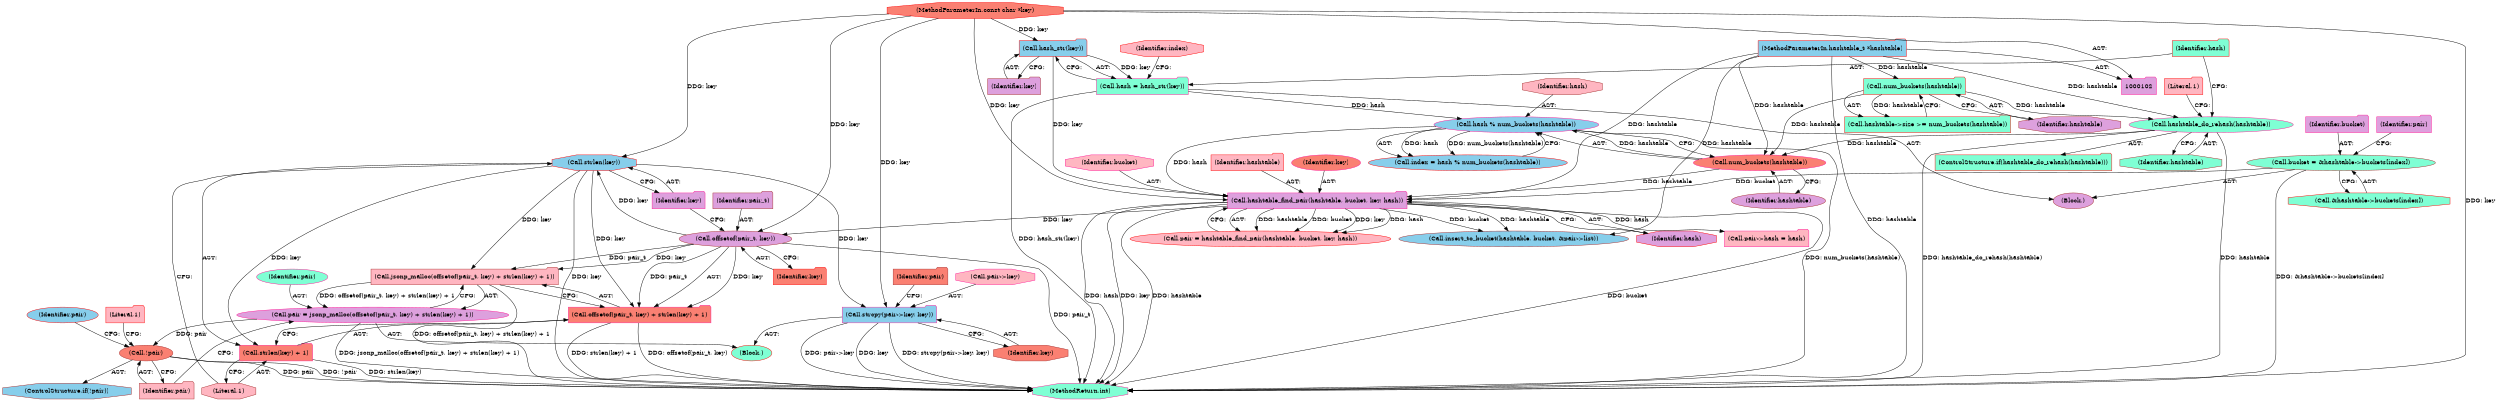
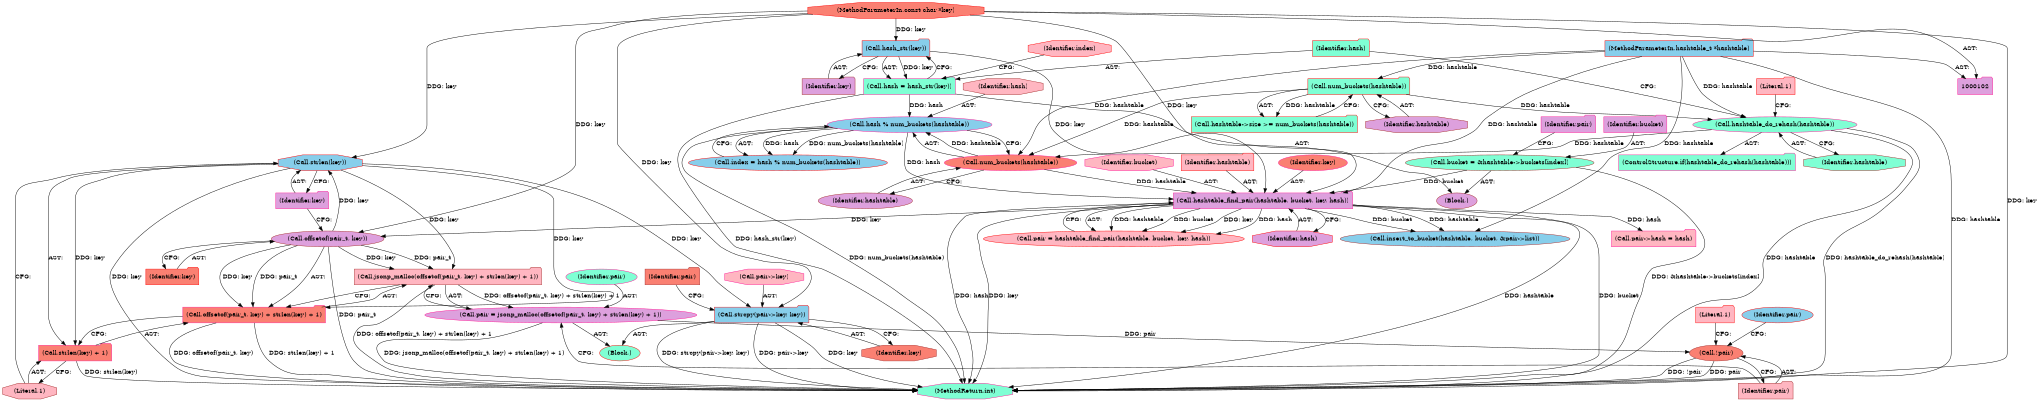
node "(ControlStructure,if(hashtable_do_rehash(hashtable)))": color red -> deeppink
node "(Identifier,pair_t)": removed
node "(Call,&hashtable->buckets[index])": removed
node "(Call,strcpy(pair->key, key))": color deeppink -> red
node "(ControlStructure,if(!pair))": removed
